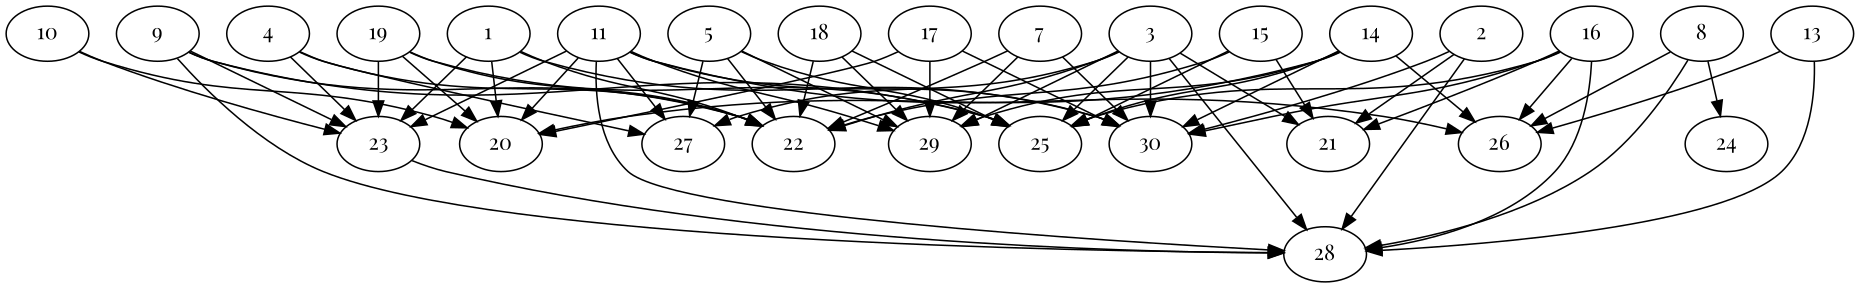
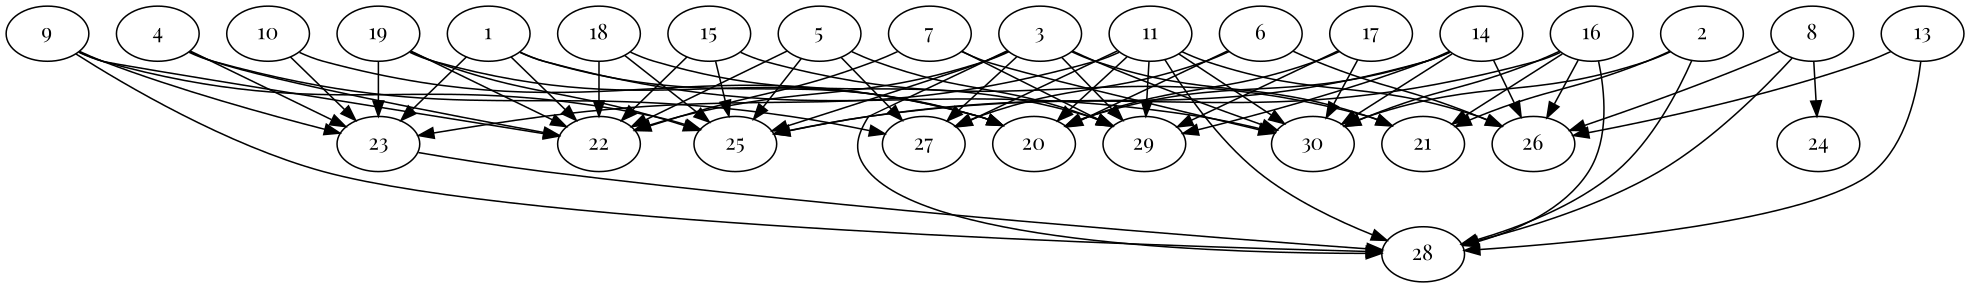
node "6": added
